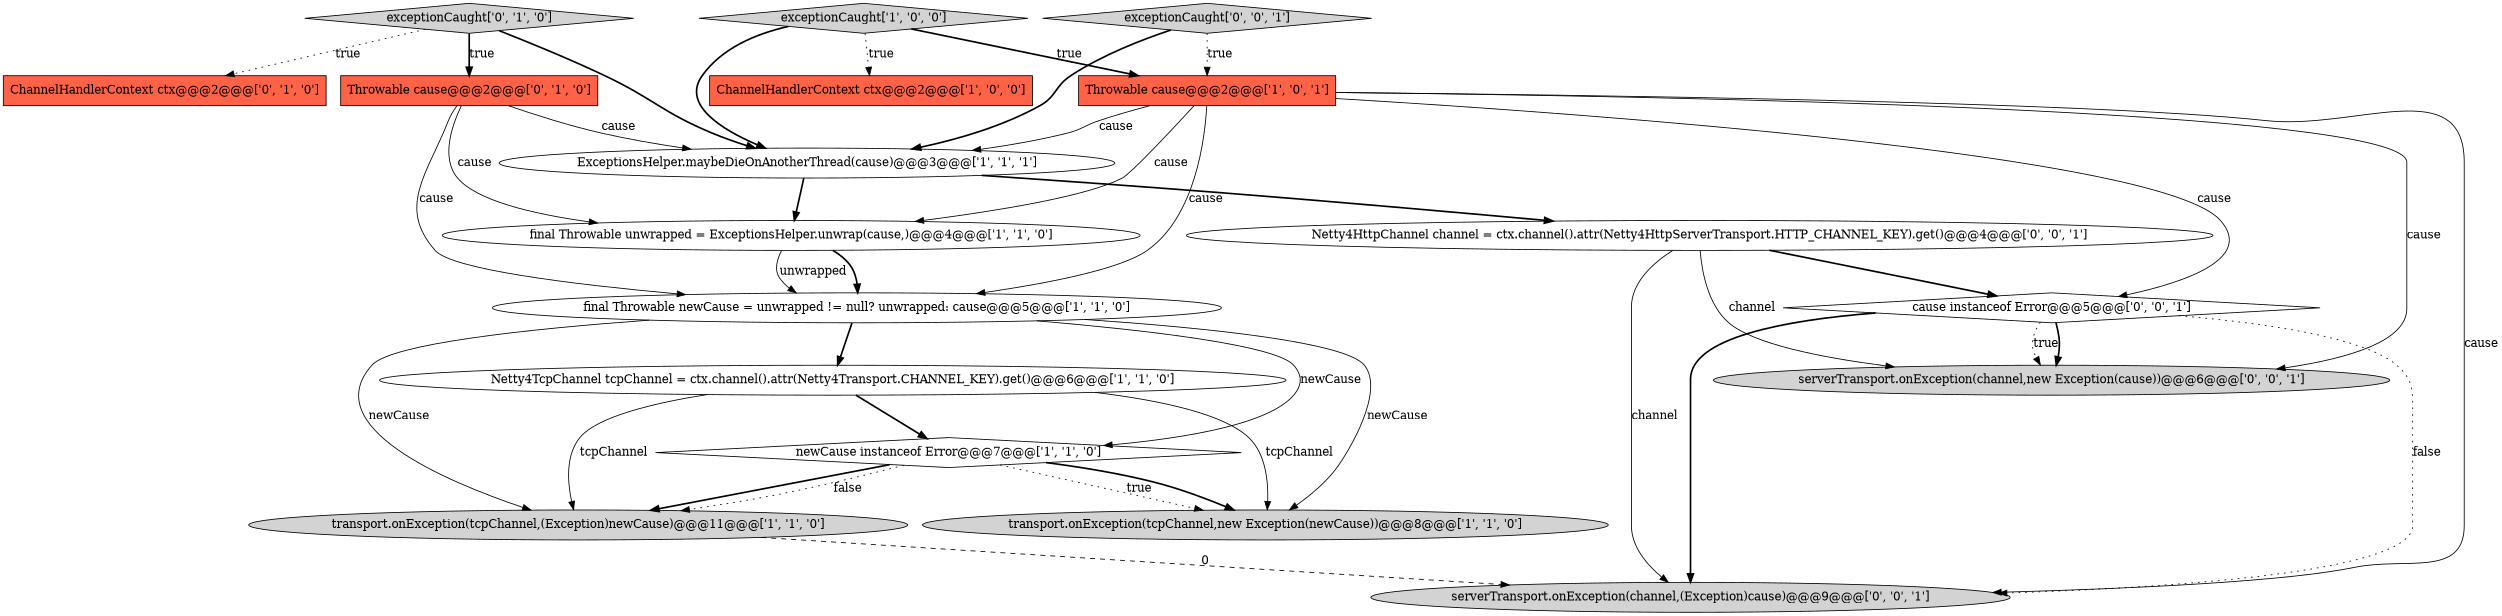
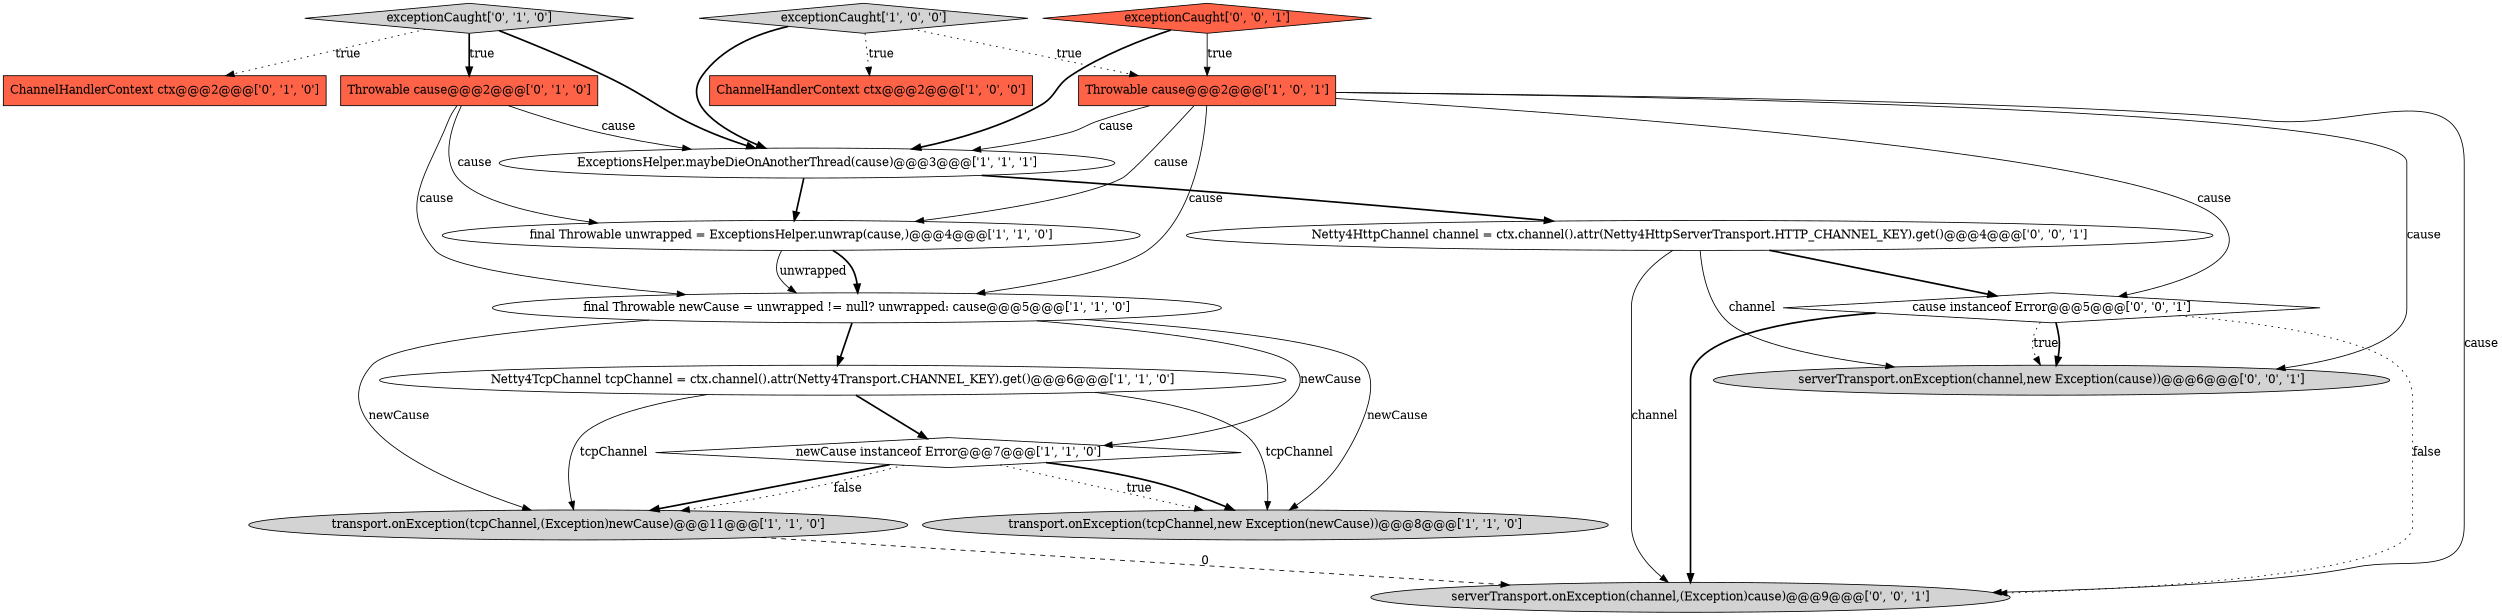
node "exceptionCaught['0', '0', '1']": fillcolor lightgray -> tomato
edge "exceptionCaught['0', '0', '1']" -> "Throwable cause@@@2@@@['1', '0', '1']": style dotted -> solid
edge "exceptionCaught['1', '0', '0']" -> "Throwable cause@@@2@@@['1', '0', '1']": style bold -> dotted
